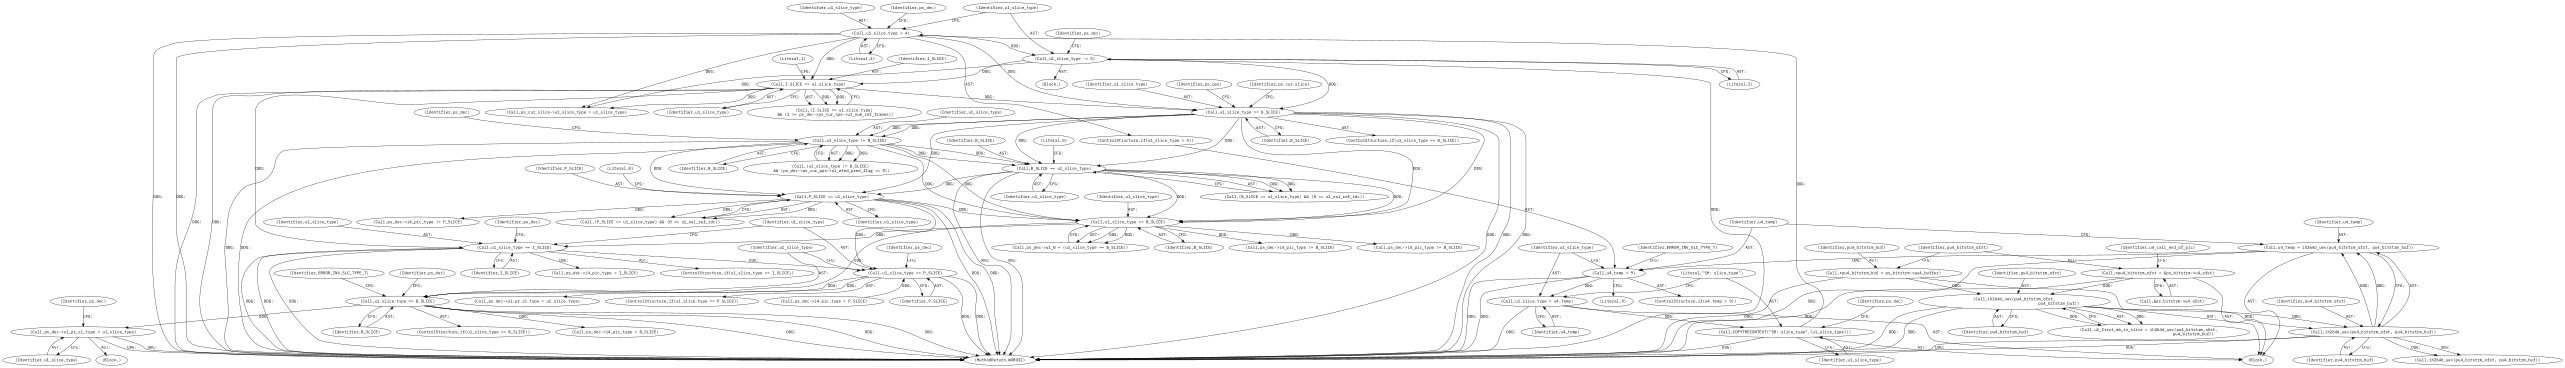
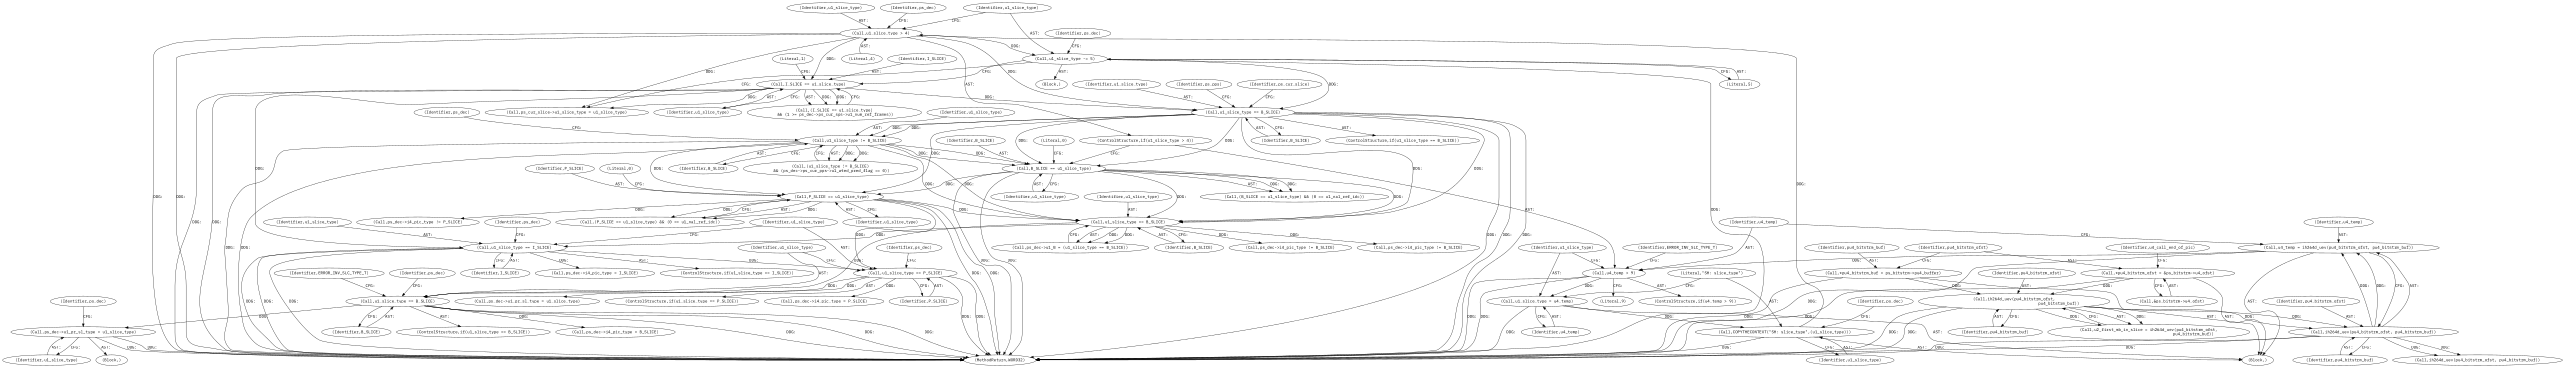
edge "(Call,u1_slice_type > 4)" -> "(Literal,4)": removed, label "CFG:"
edge "(Call,u1_slice_type -= 5)" -> "(Call,I_SLICE == u1_slice_type)": label "DDG: " -> "CFG: "
edge "(Call,u1_slice_type -= 5)" -> "(Call,ps_cur_slice->u1_slice_type = u1_slice_type)": label "DDG: " -> "CFG: "
edge "(Call,(B_SLICE == u1_slice_type) && (0 == u1_nal_ref_idc))" -> "(Call,B_SLICE == u1_slice_type)": now "(ControlStructure,if(u1_slice_type > 4))" -> "(Call,B_SLICE == u1_slice_type)"
edge "(Call,ps_dec->i4_pic_type = P_SLICE)" -> "(Call,u1_slice_type == P_SLICE)": reversed
